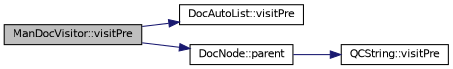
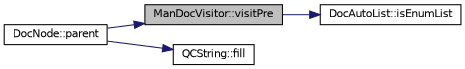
node "DocAutoList::visitPre": label "DocAutoList::visitPre" -> "DocAutoList::isEnumList"
edge "ManDocVisitor::visitPre" -> "DocNode::parent": reversed
node "QCString::visitPre": label "QCString::visitPre" -> "QCString::fill"
